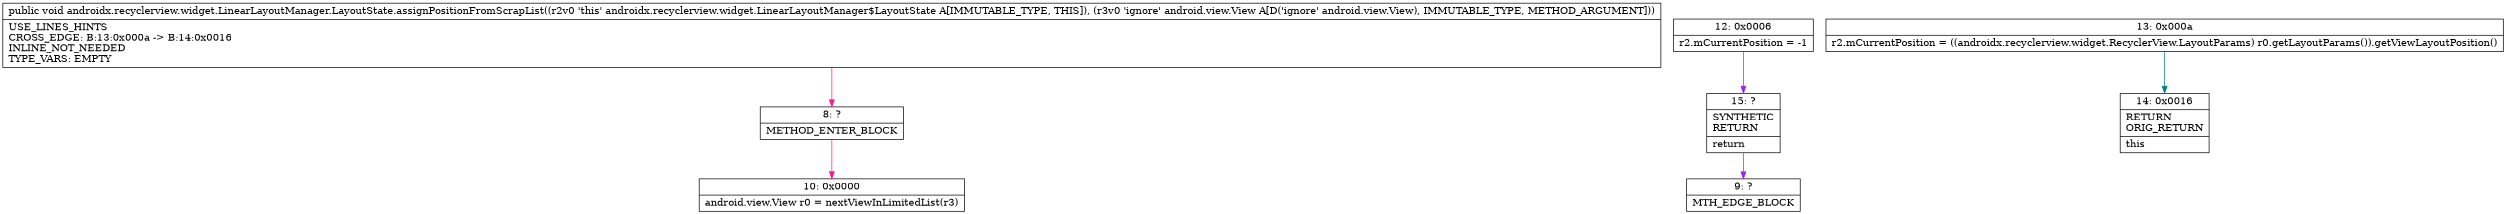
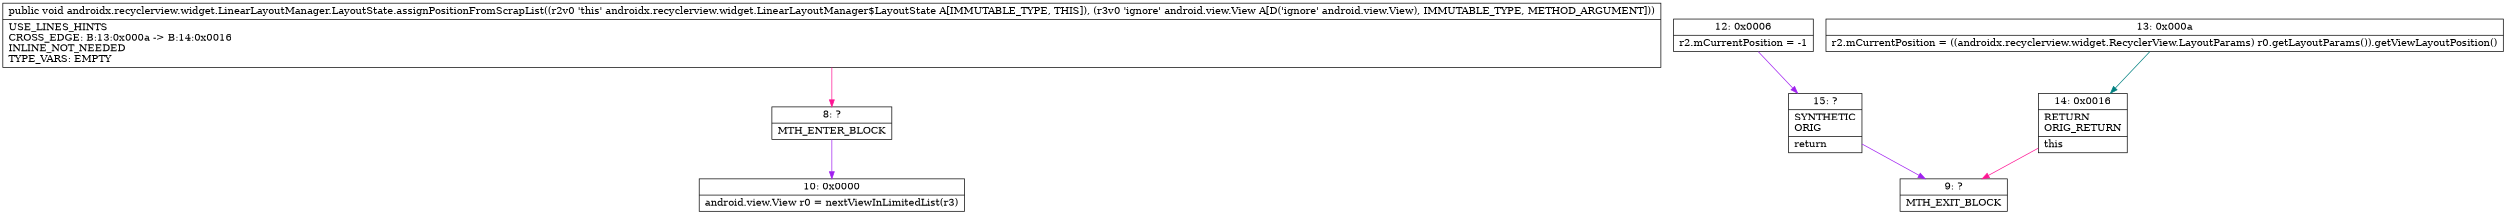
node "15: ?": text "RETURN" -> "ORIG"
node "8: ?": text "METHOD_ENTER_BLOCK" -> "MTH_ENTER_BLOCK"
edge "8: ?" -> "10: 0x0000": color deeppink -> purple
edge "14: 0x0016" -> "9: ?": added
node "9: ?": text "MTH_EDGE_BLOCK" -> "MTH_EXIT_BLOCK"
